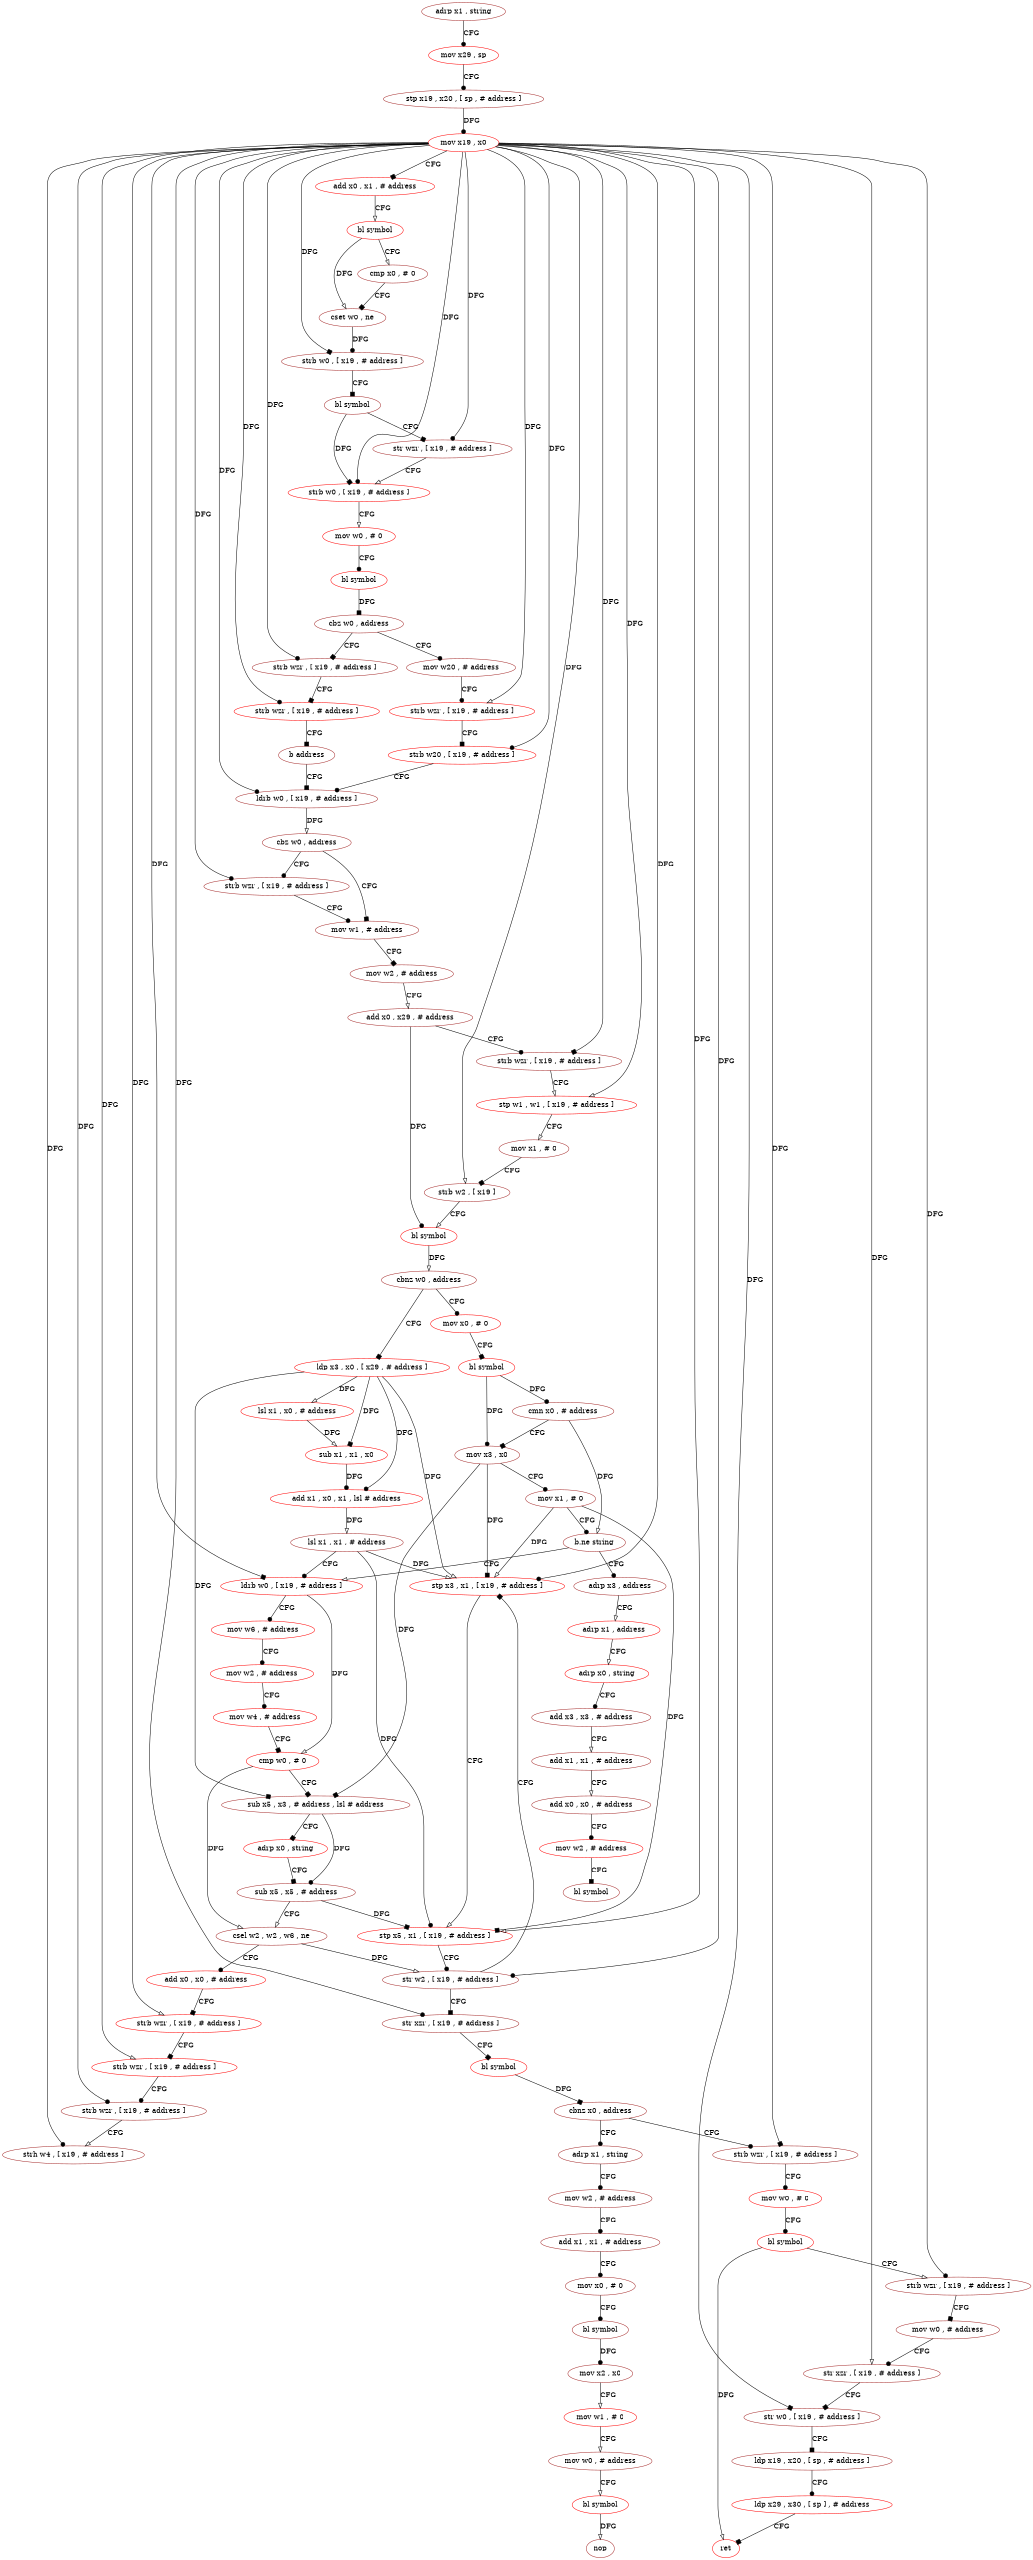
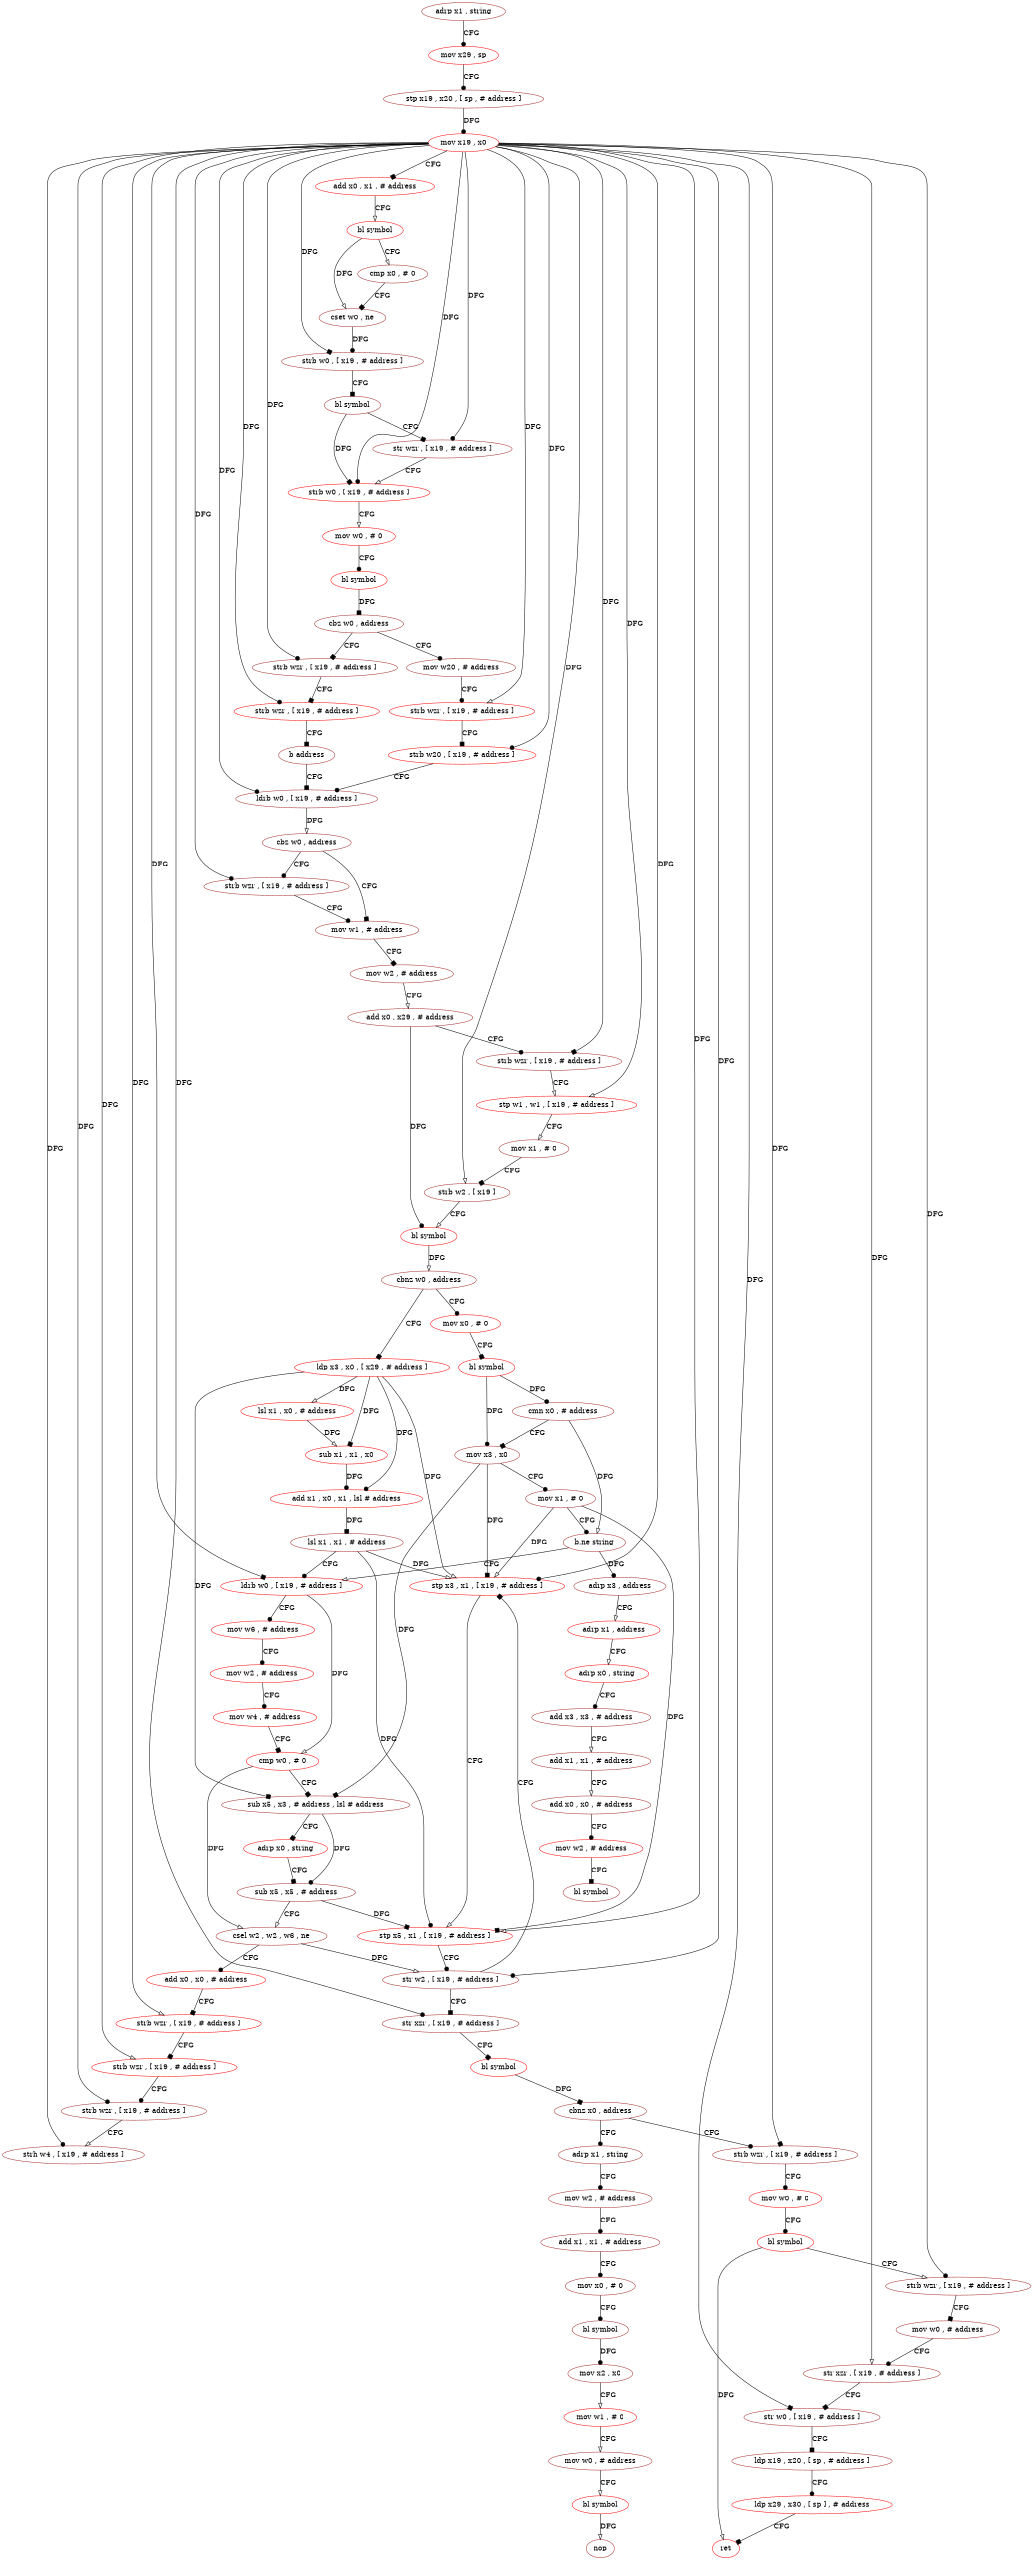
edge "add x1 , x0 , x1 , lsl # address" -> "lsl x1 , x1 , # address": arrowhead onormal -> box
edge "b.ne string" -> "adrp x3 , address": label "CFG" -> "DFG"
